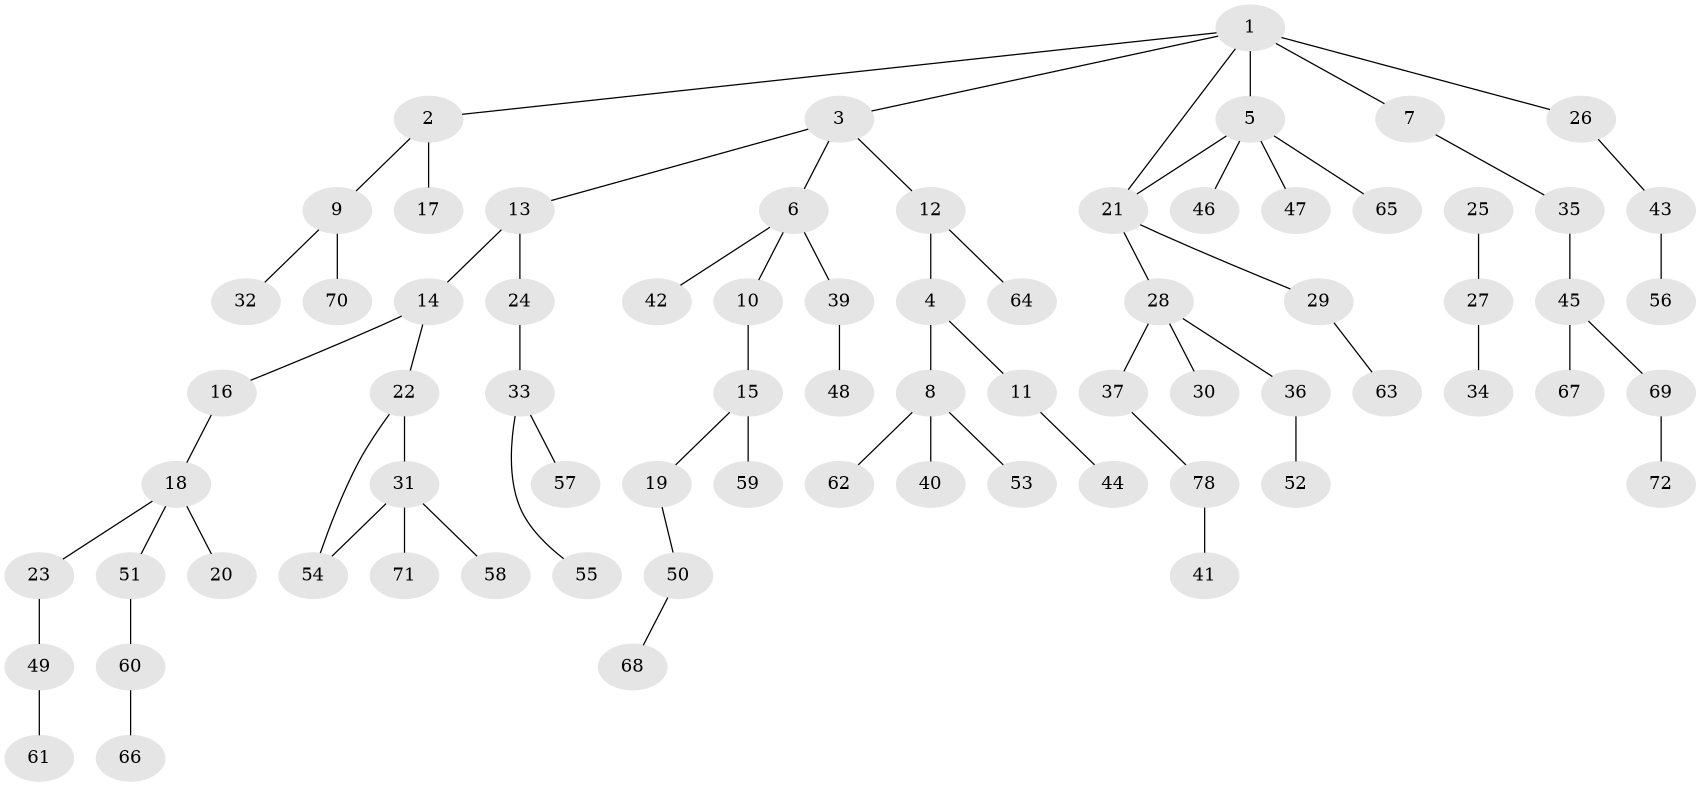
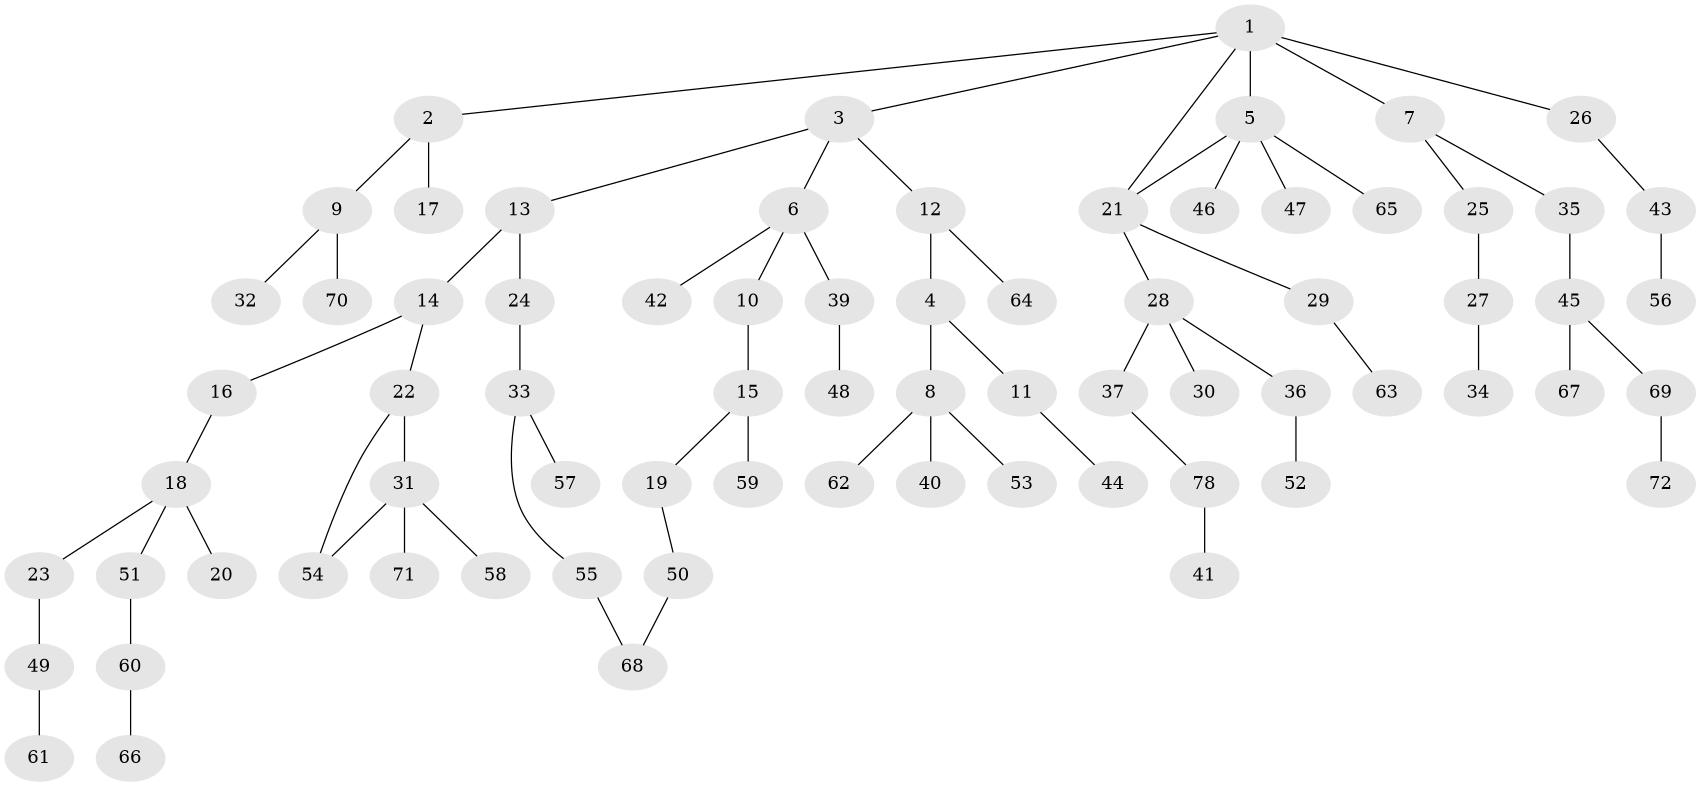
edge "7" -- "25": added
edge "55" -- "68": added
